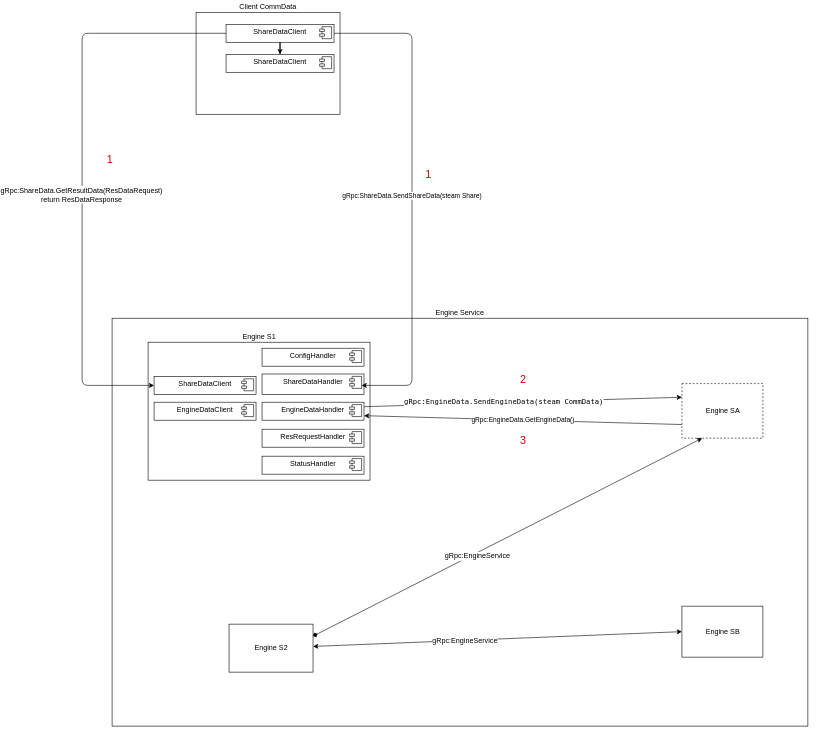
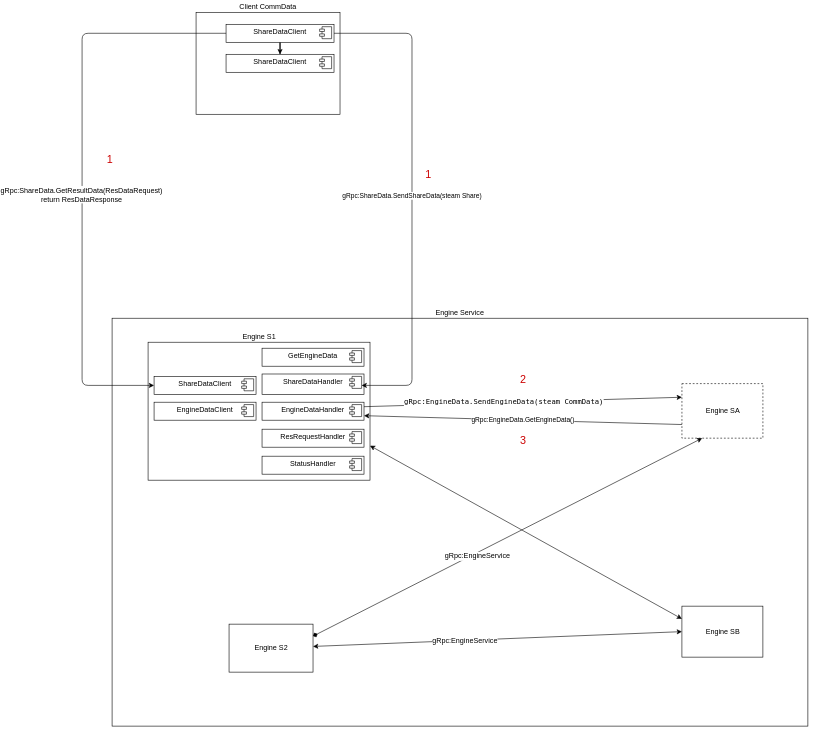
node "ConfigHandler": label "ConfigHandler" -> "GetEngineData"
edge "Engine S1" -- "Engine SB": added
